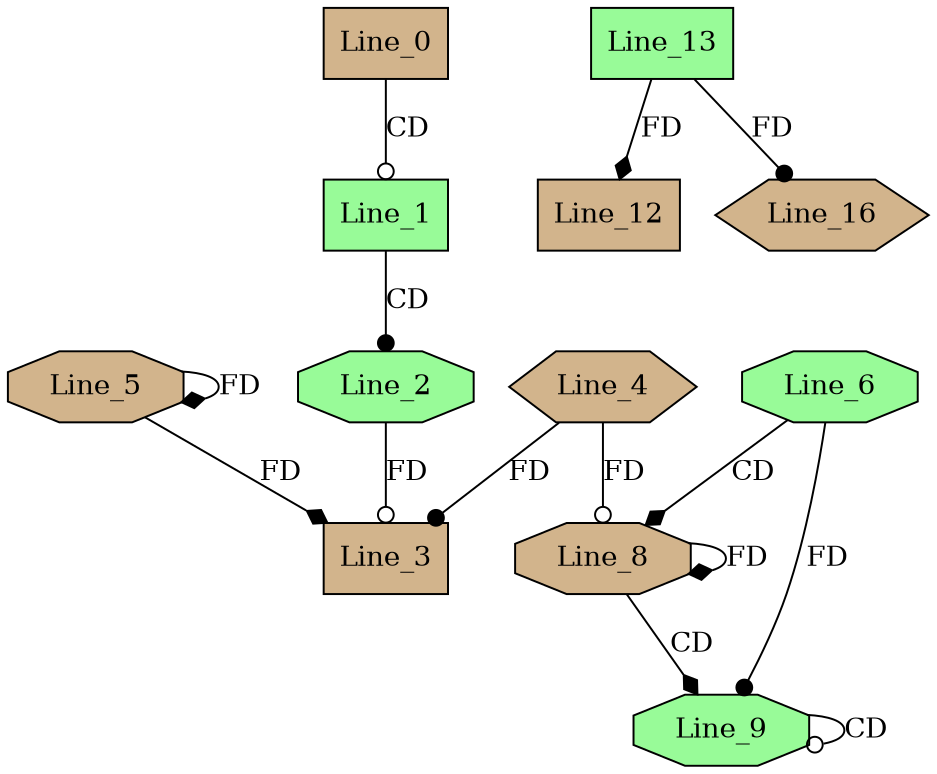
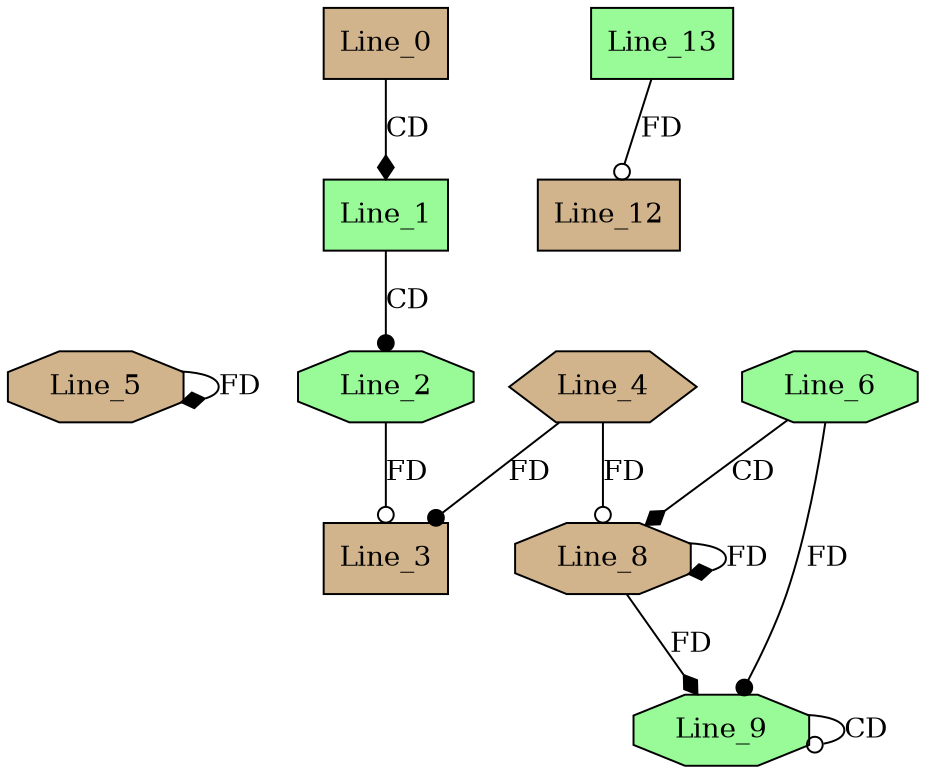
edge "Line_0" -> "Line_1": arrowhead odot -> diamond
edge "Line_13" -> "Line_12": arrowhead diamond -> odot
node "Line_16": removed
edge "Line_5" -> "Line_3": removed, label "FD"
edge "Line_8" -> "Line_9": label "CD" -> "FD"
